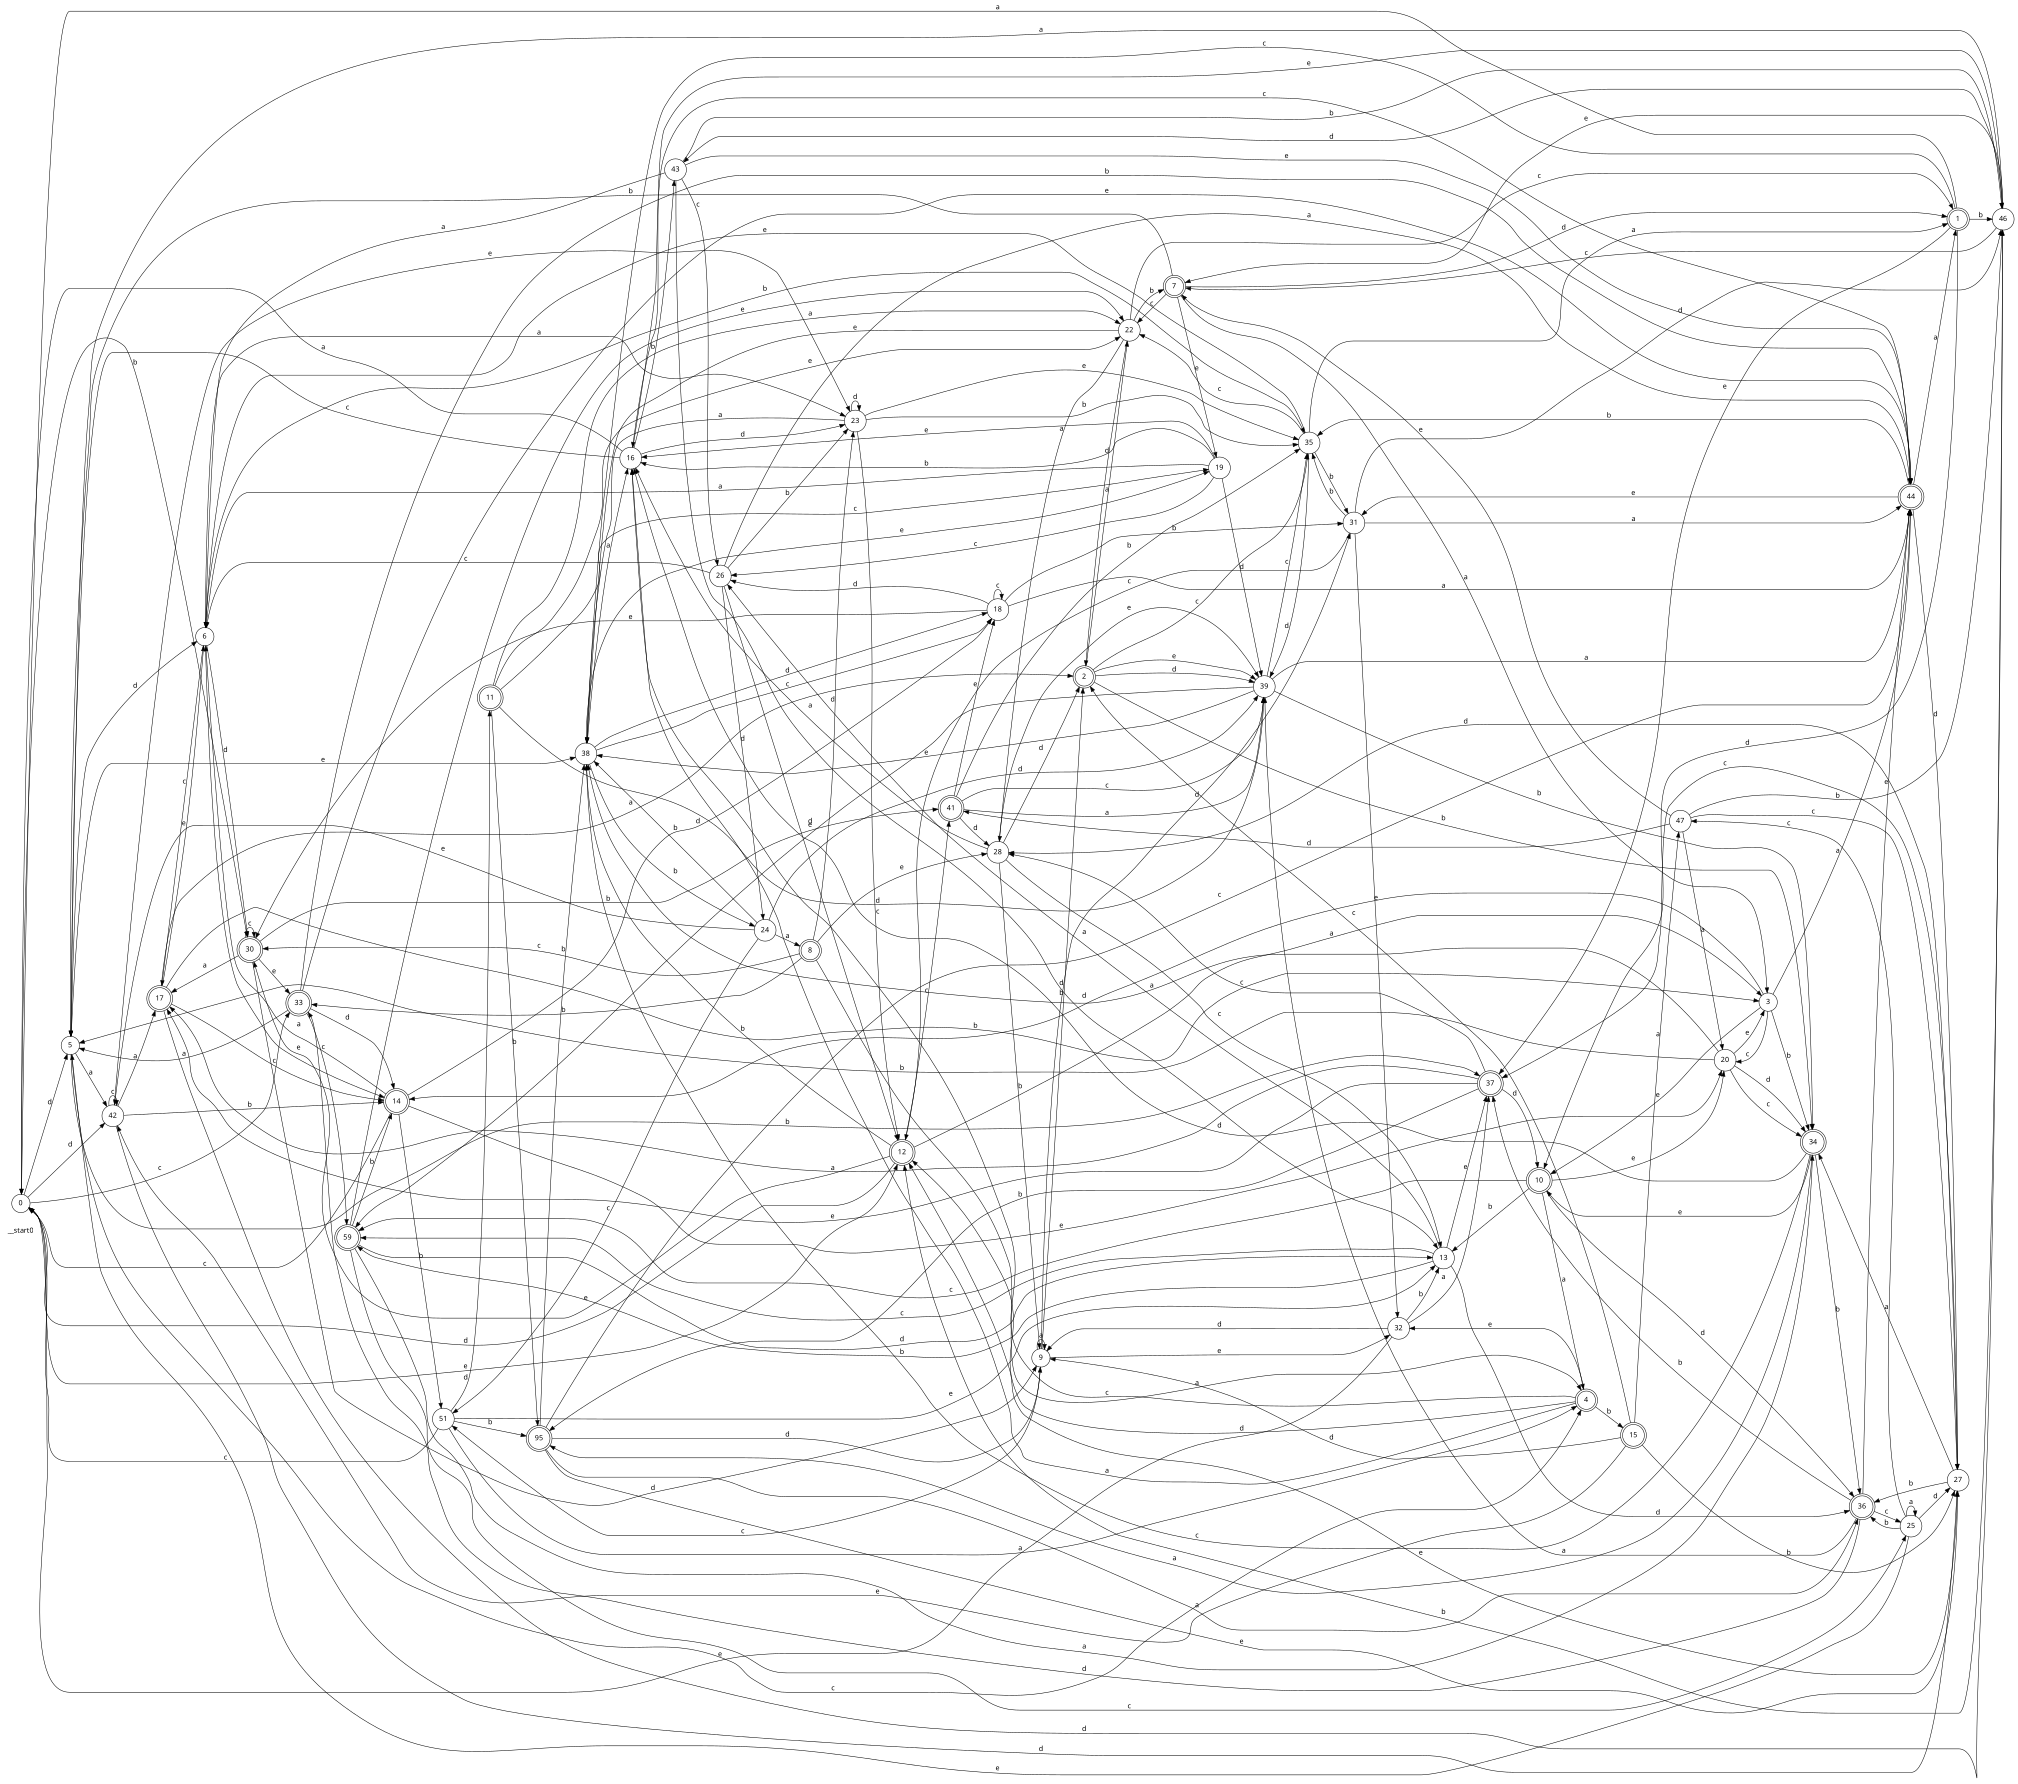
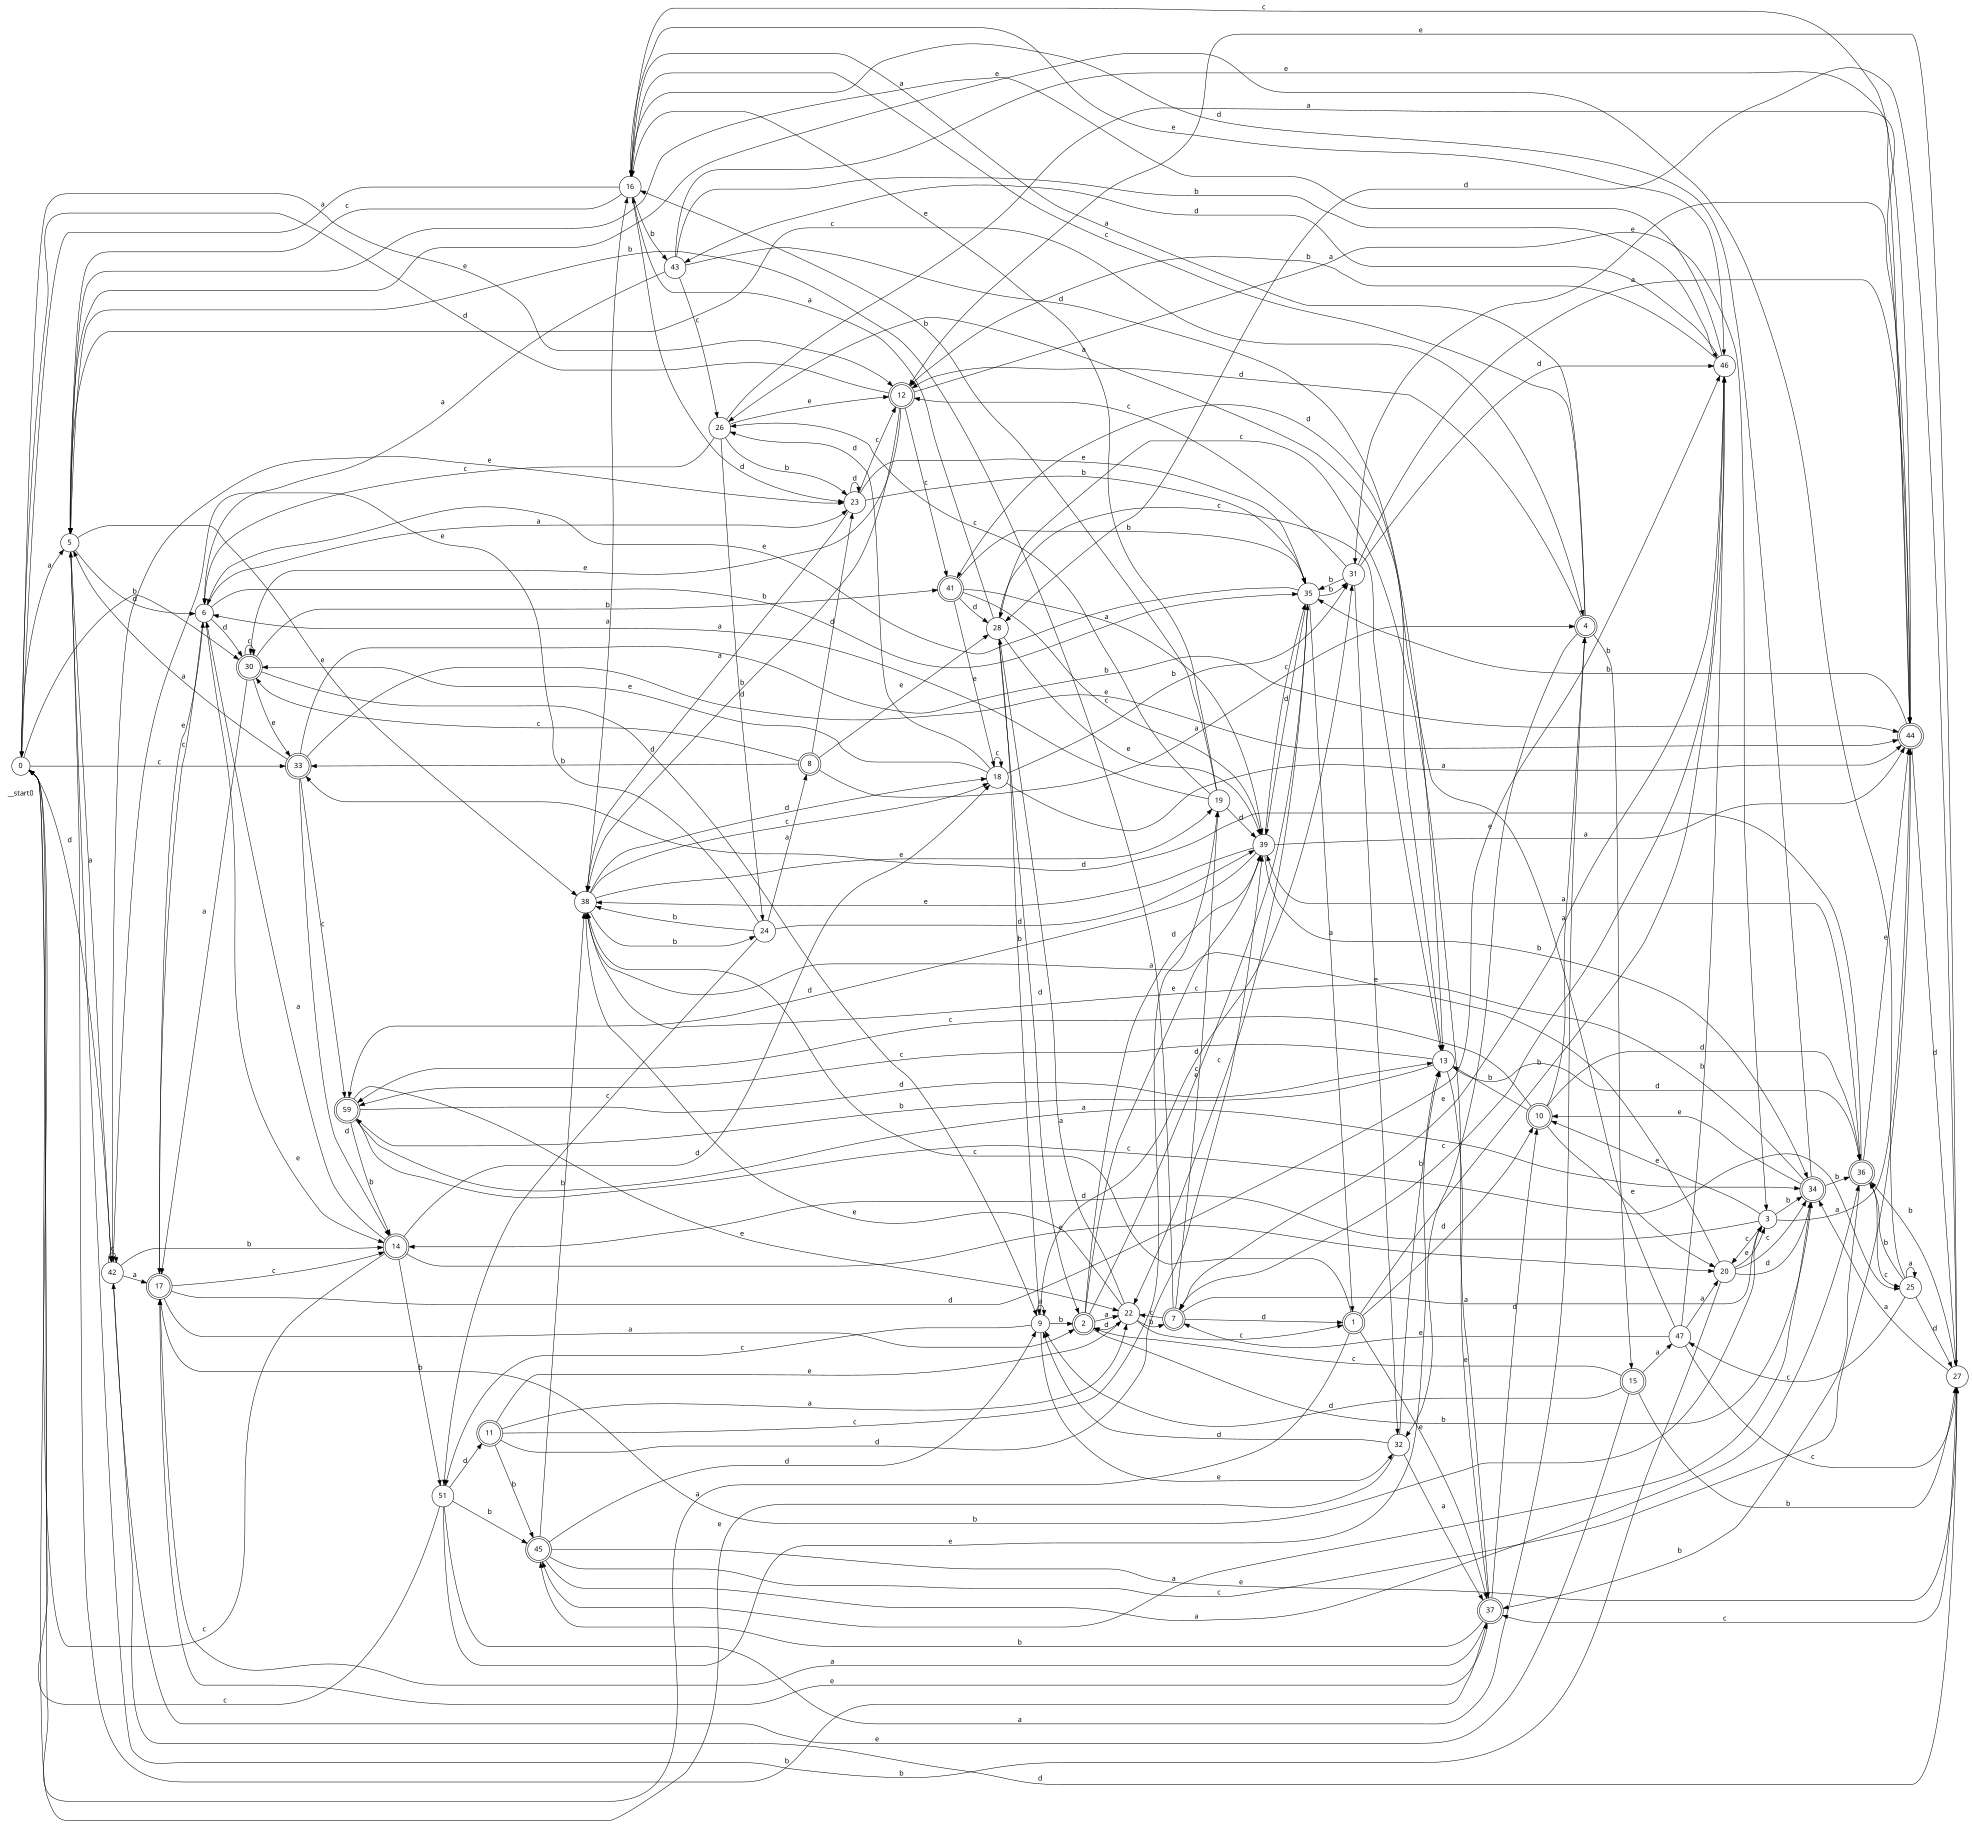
edge "44" -> "1": removed, label "a"
edge "0" -> "5": label "d" -> "a"
node "95": label "95" -> "45"
